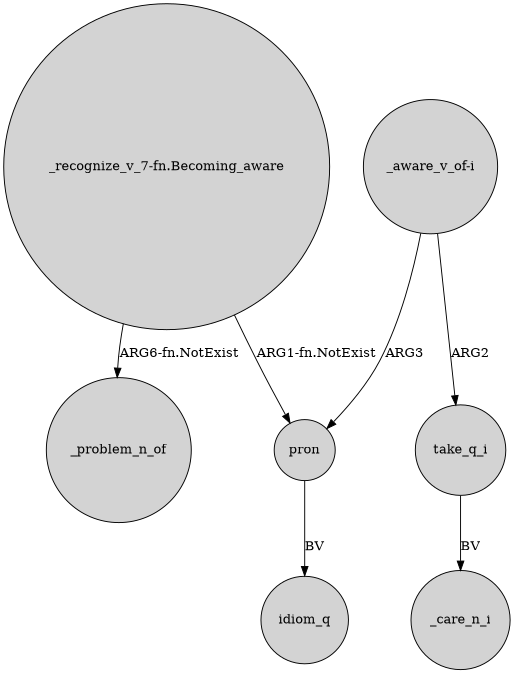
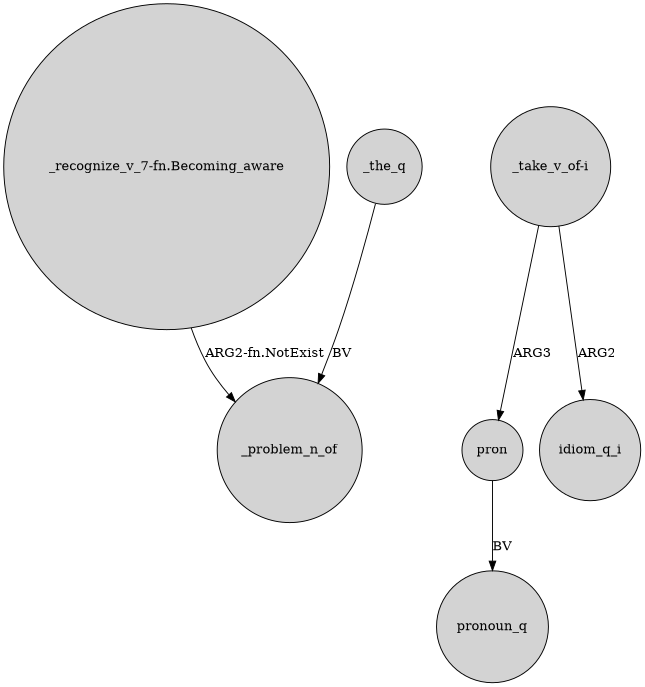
node "_the_q": added
node "_aware_v_of-i": label "_aware_v_of-i" -> "_take_v_of-i"
edge "_recognize_v_7-fn.Becoming_aware" -> "_problem_n_of": label "ARG6-fn.NotExist" -> "ARG2-fn.NotExist"
edge "_recognize_v_7-fn.Becoming_aware" -> "pron": removed, label "ARG1-fn.NotExist"
node "take_q_i": label "take_q_i" -> "idiom_q_i"
node "idiom_q": label "idiom_q" -> "pronoun_q"
node "_care_n_i": removed
